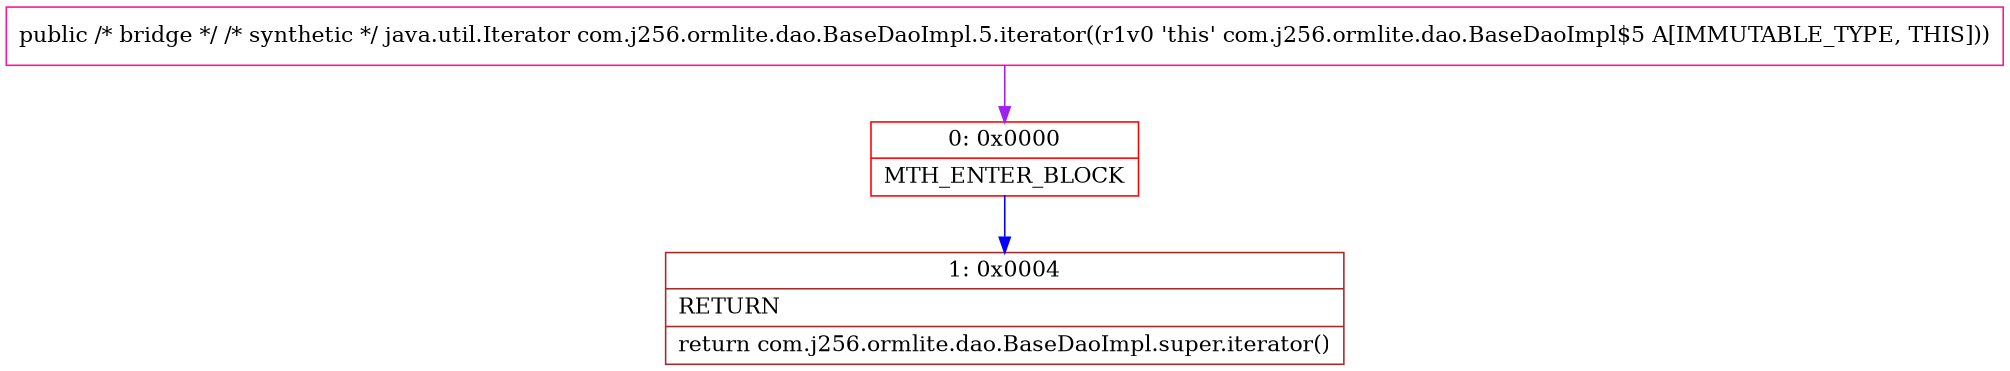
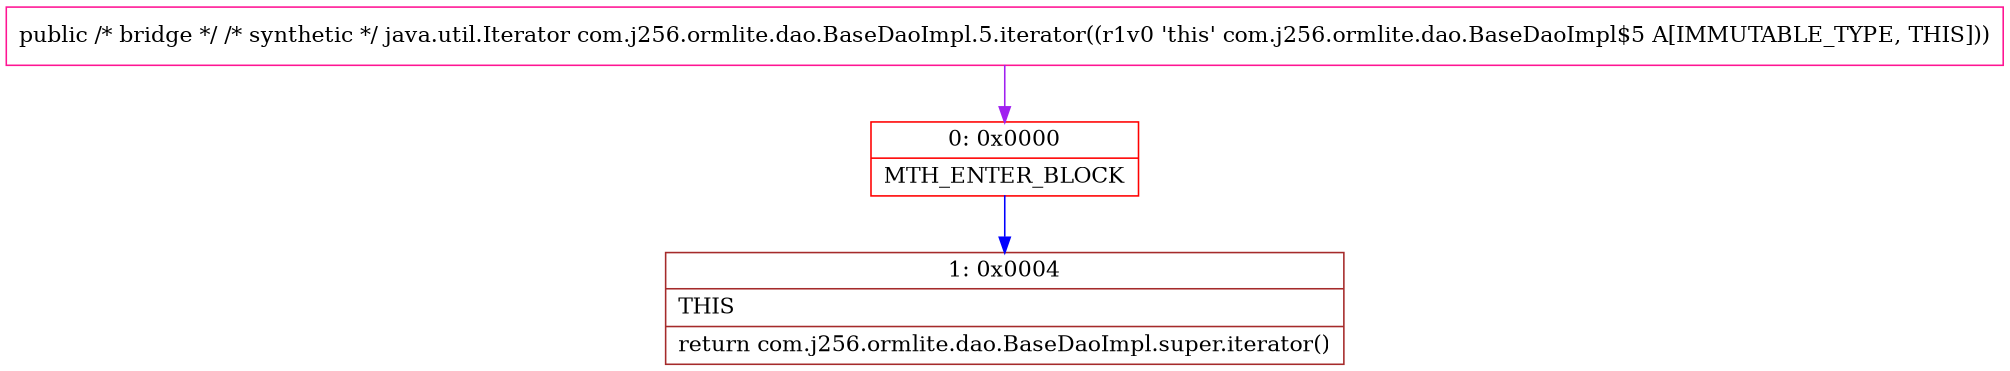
node "1: 0x0004": text "RETURN" -> "THIS"
